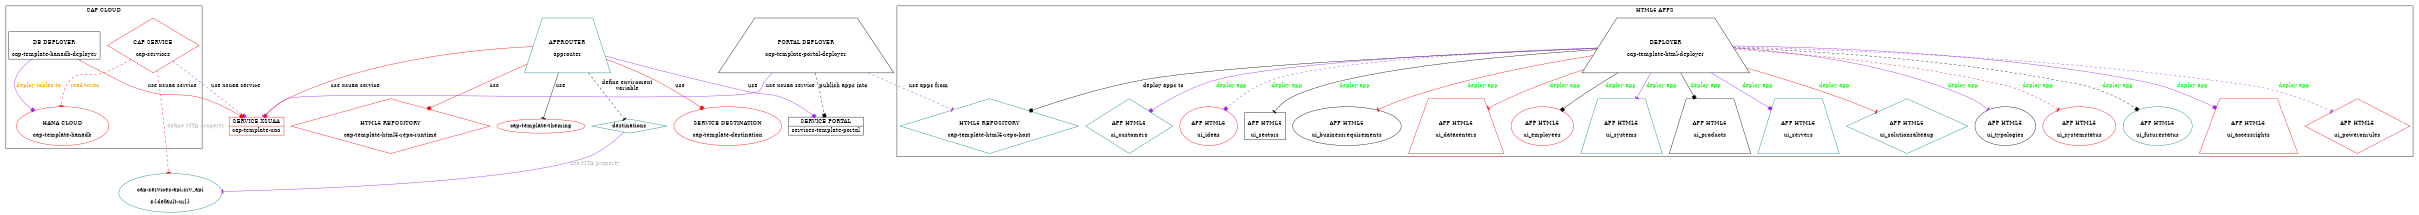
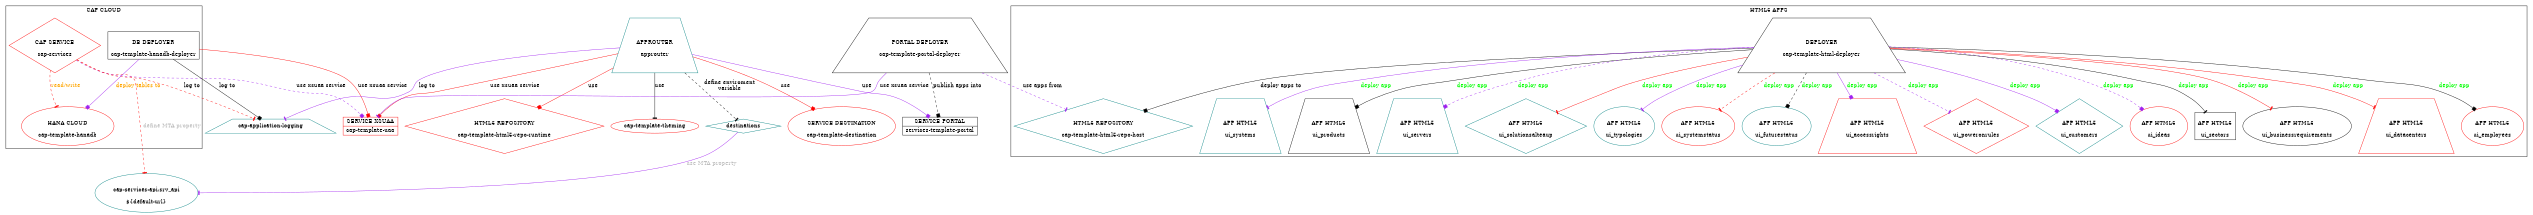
edge "DEPLOYER cap-template-html-deployer" -> "APP HTML5 ui_servers": style solid -> dashed
node "cap-application-logging": added
node "APP HTML5 ui_typologies": color black -> teal
